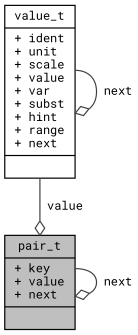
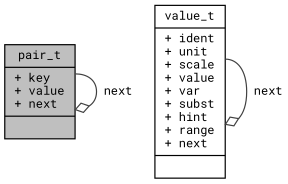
edge "value_t" -> "pair_t": removed, label "value"
